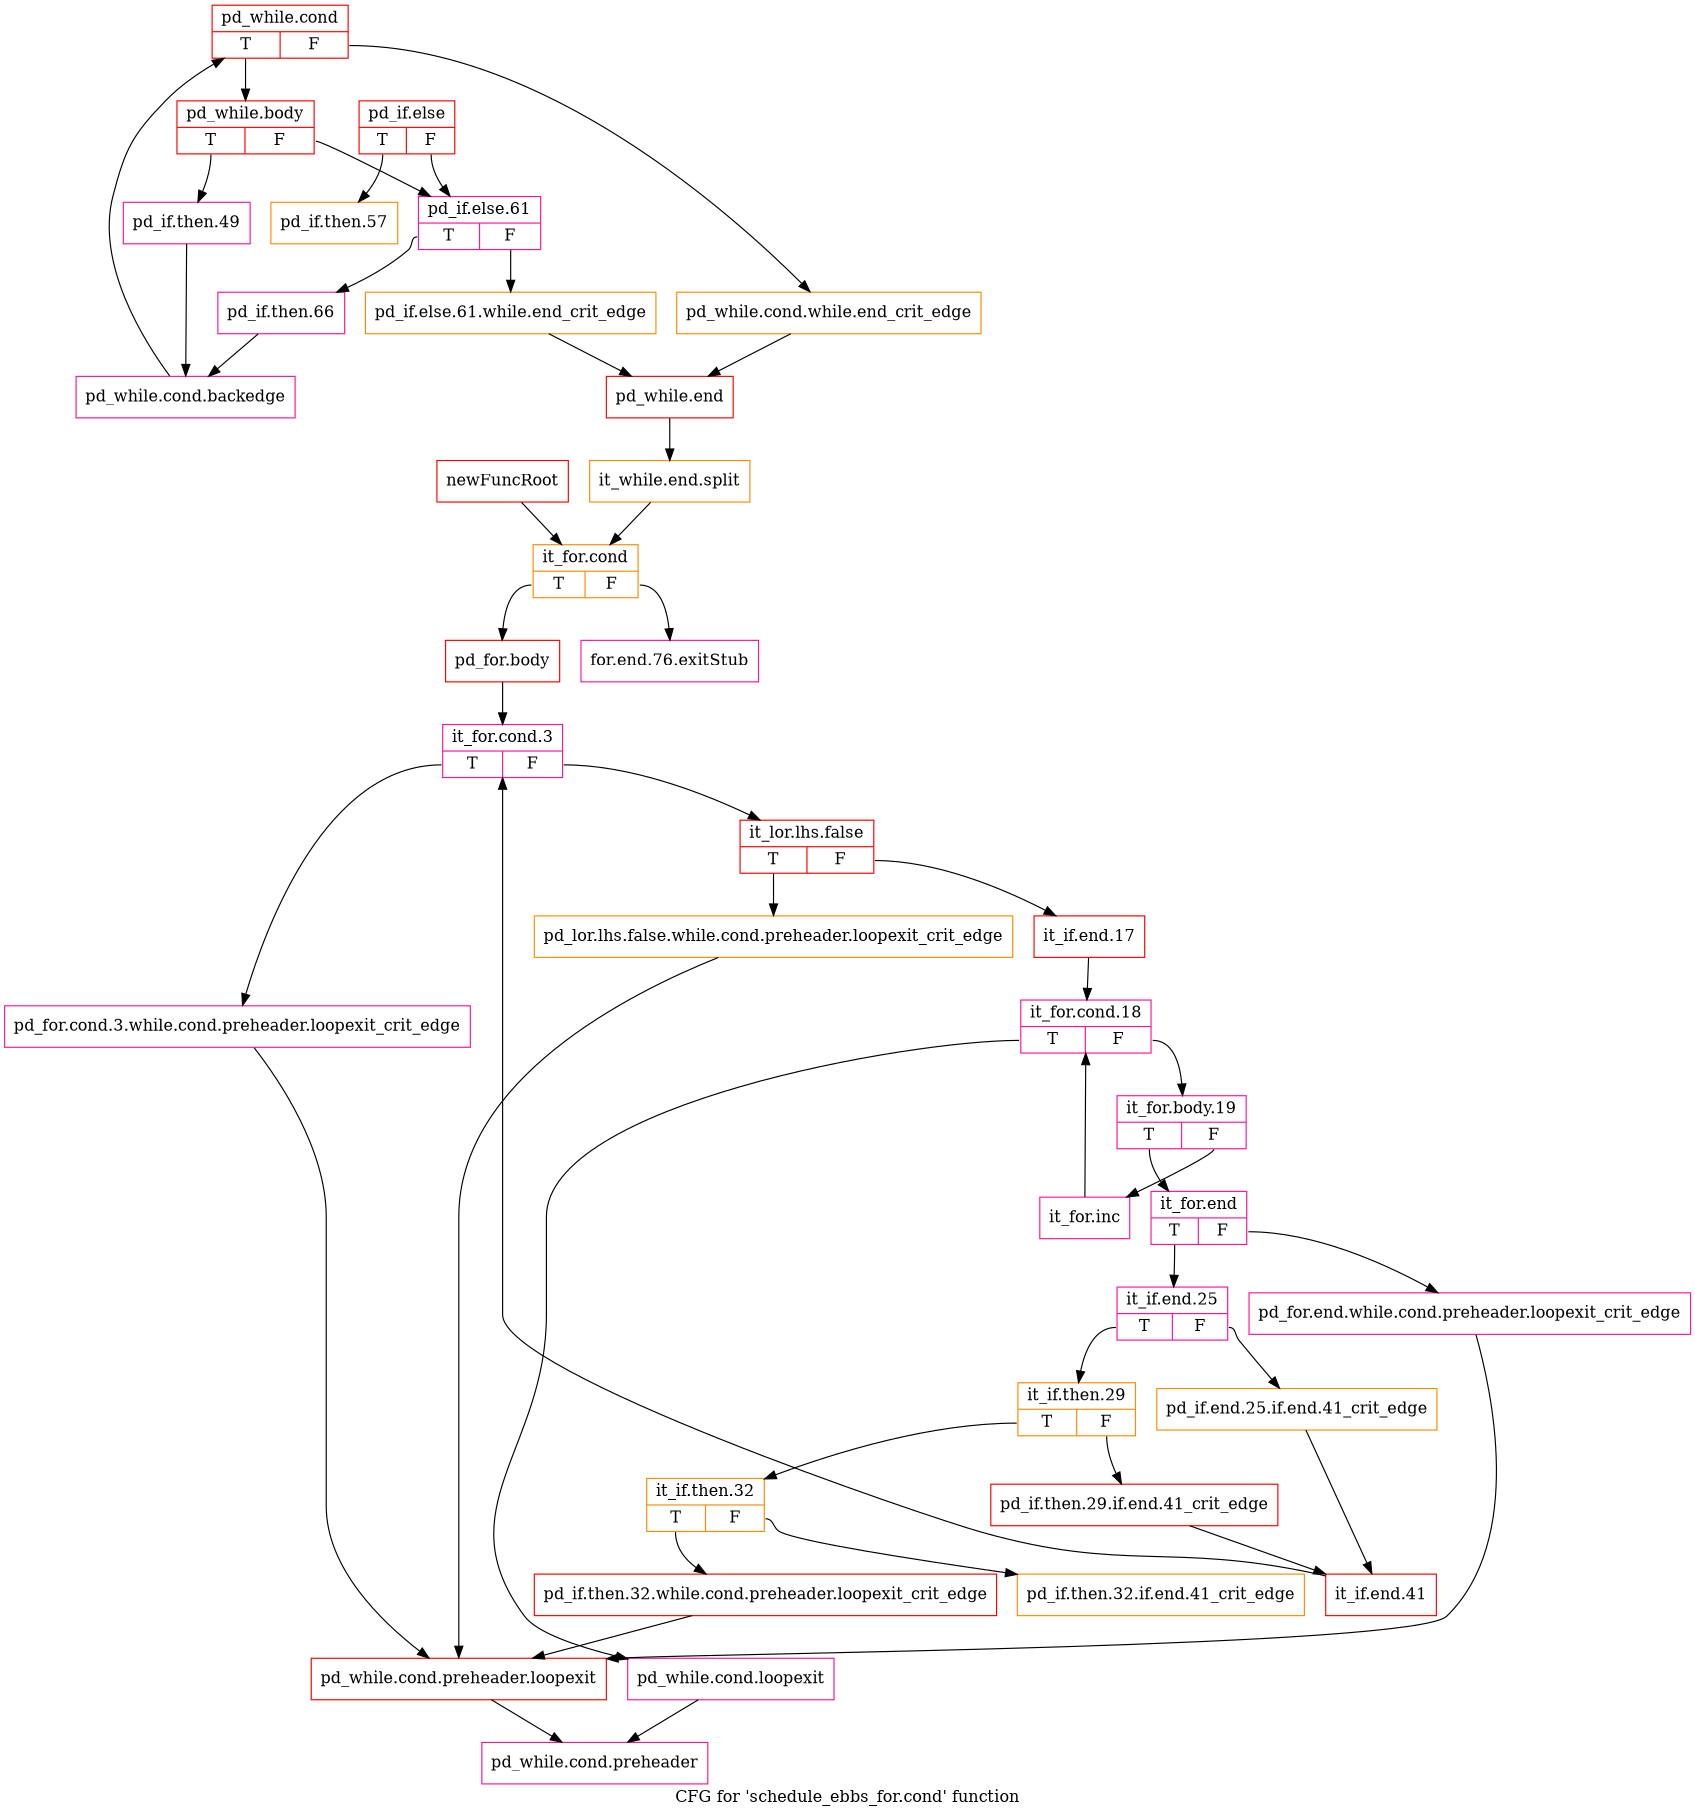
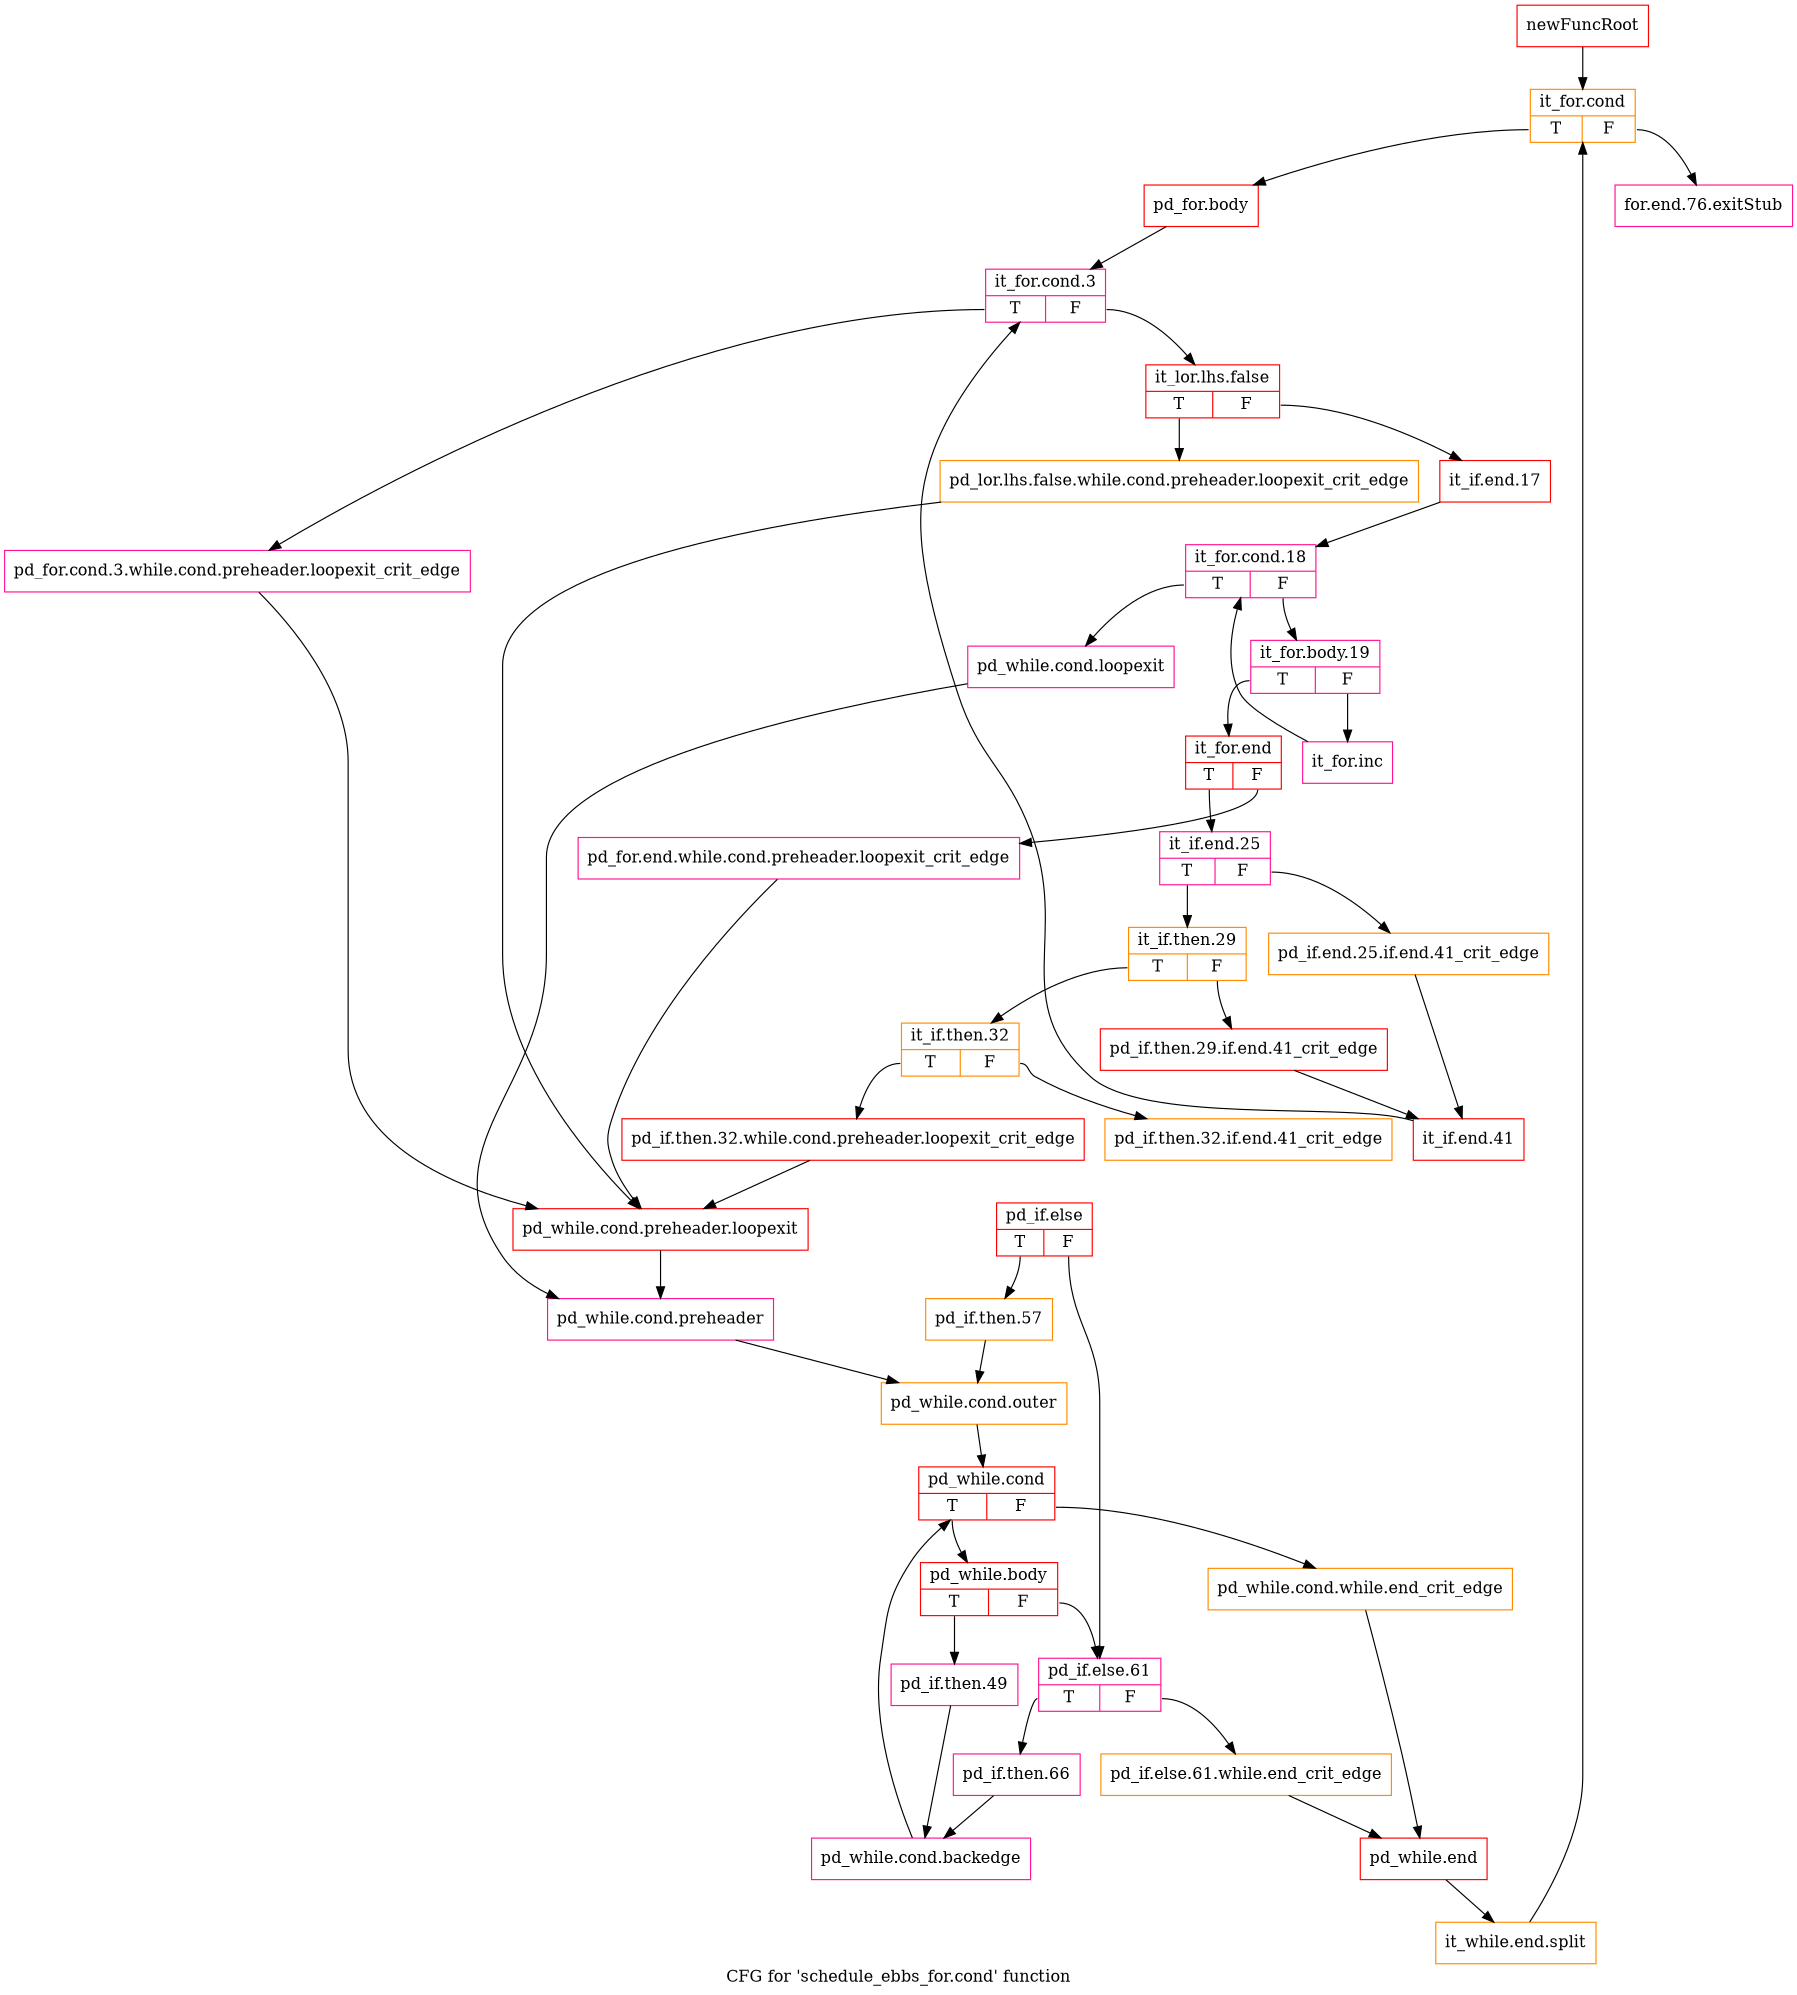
node "it_for.end": color deeppink -> red
node "pd_while.cond.outer": added
